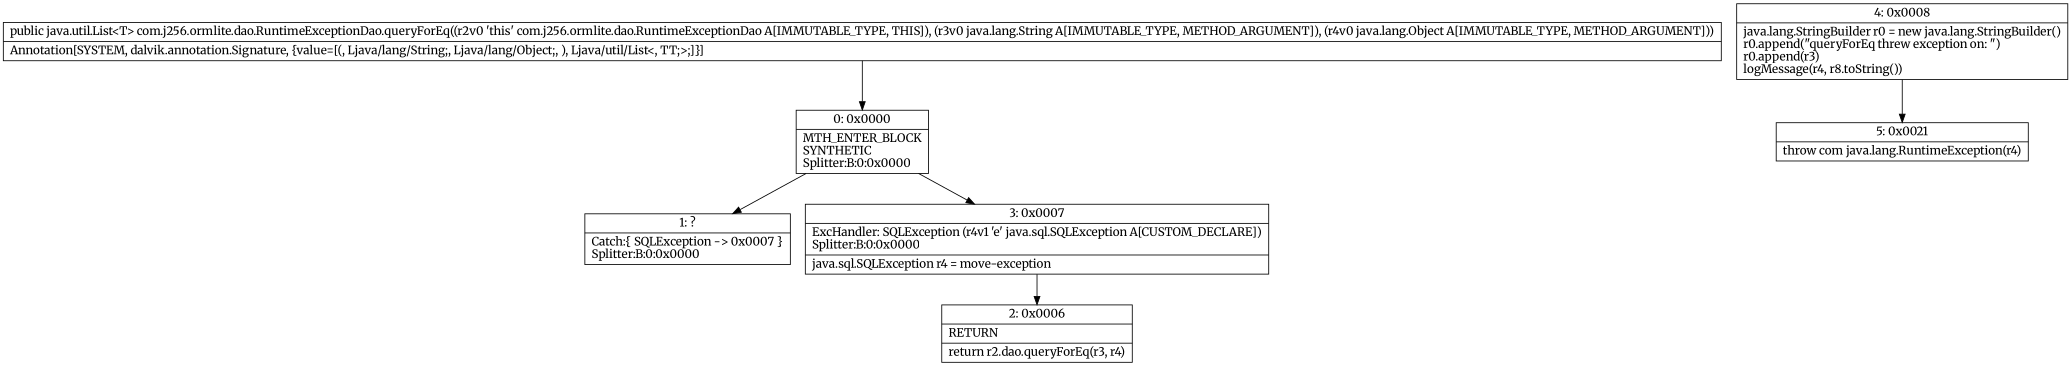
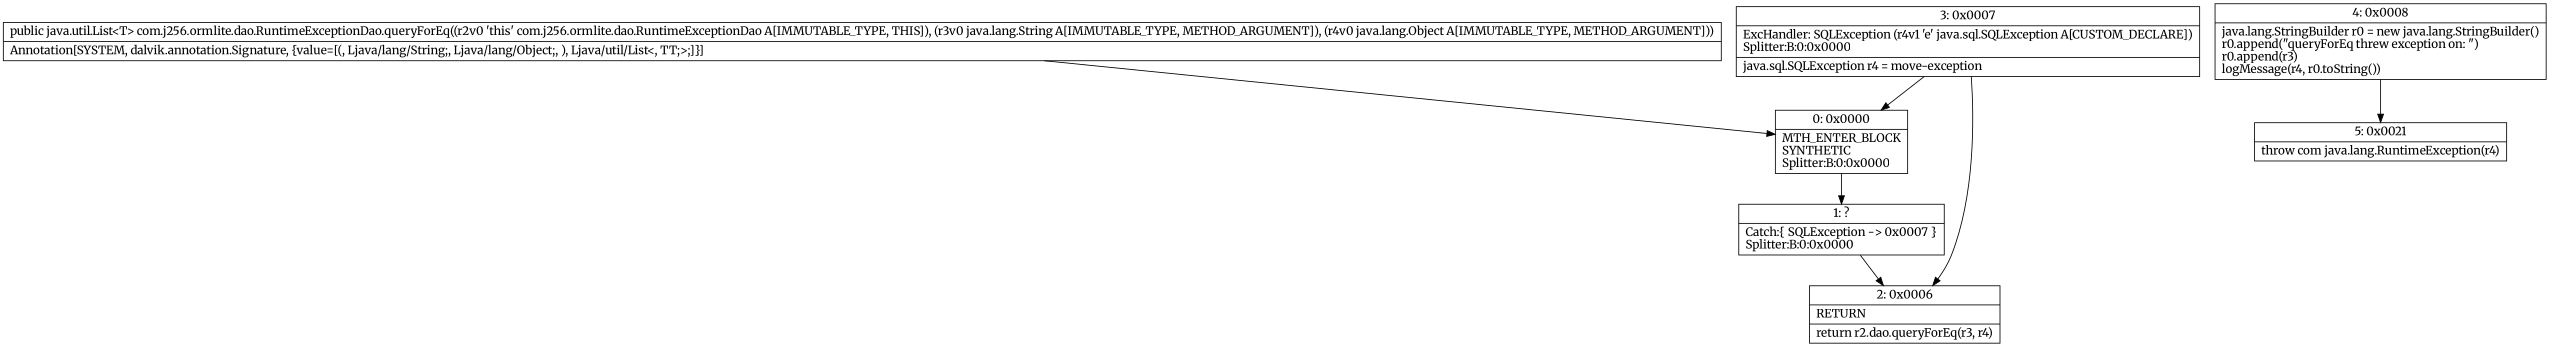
node "4: 0x0008": text "logMessage(r4, r8.toString())" -> "logMessage(r4, r0.toString())"
edge "0: 0x0000" -> "3: 0x0007": reversed
edge "1: ?" -> "2: 0x0006": added
